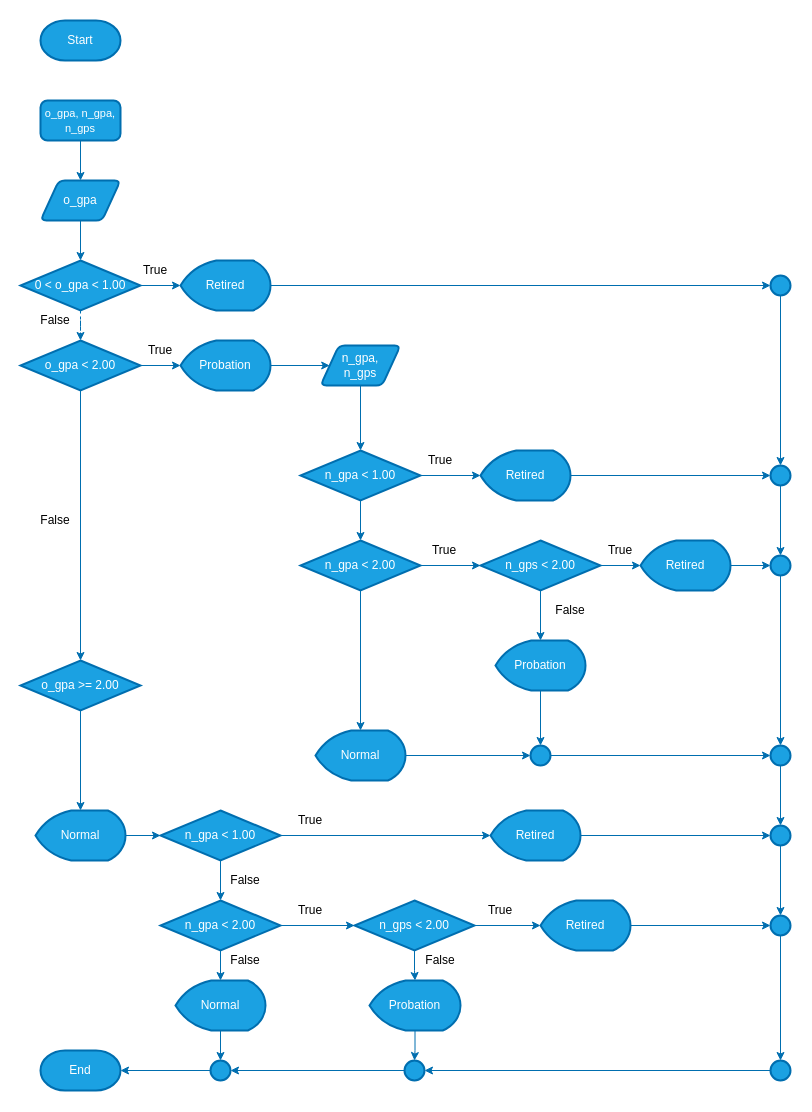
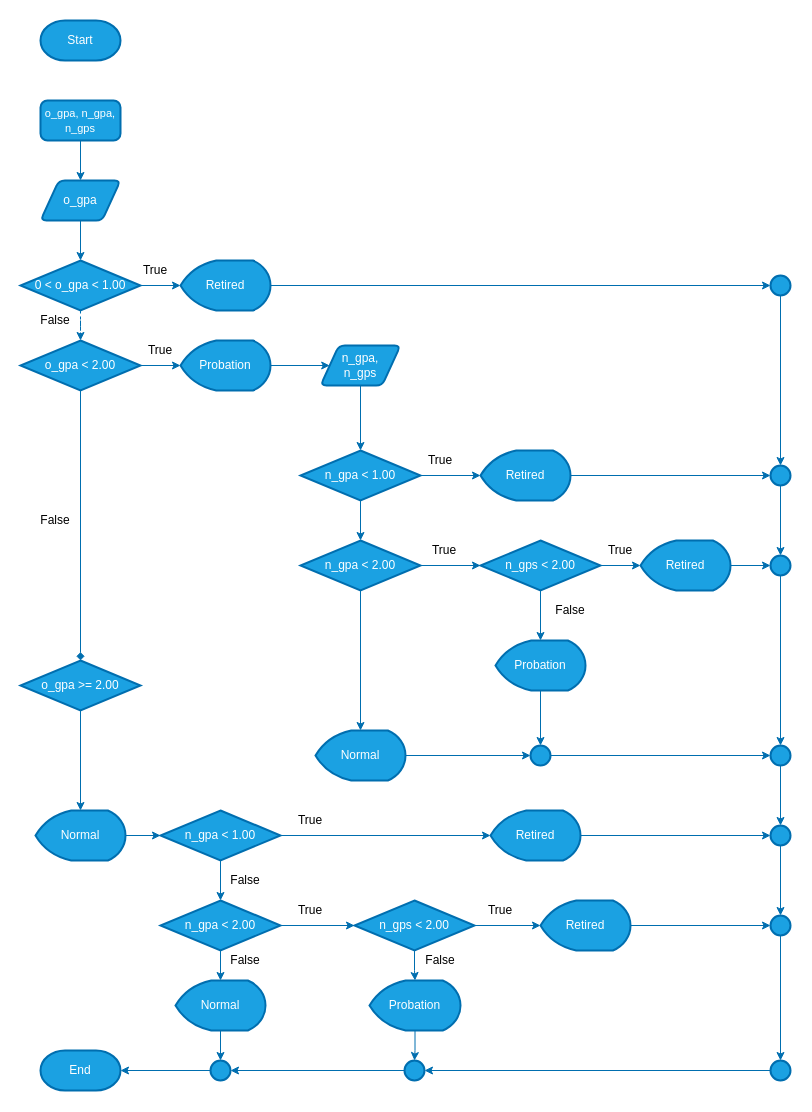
edge "o_gpa < 2.00" -> "o_gpa >= 2.00": arrowhead classic -> diamond
